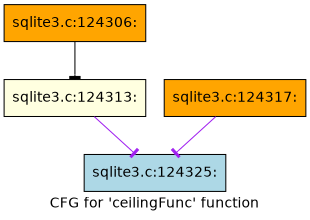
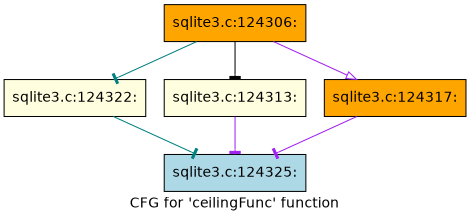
edge "sqlite3.c:124306:" -> "sqlite3.c:124317:": added
node "sqlite3.c:124322:": added
